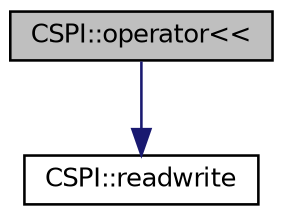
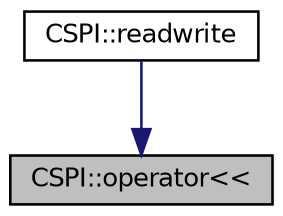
edge "CSPI::operator<<" -> "CSPI::readwrite": reversed
